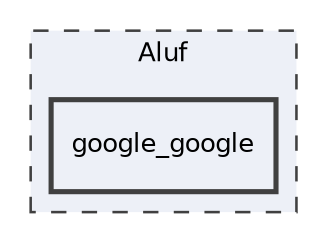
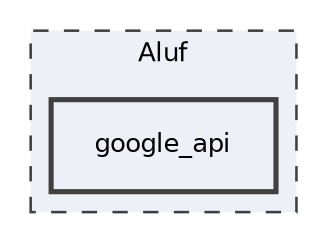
node "google_google": label "google_google" -> "google_api"
